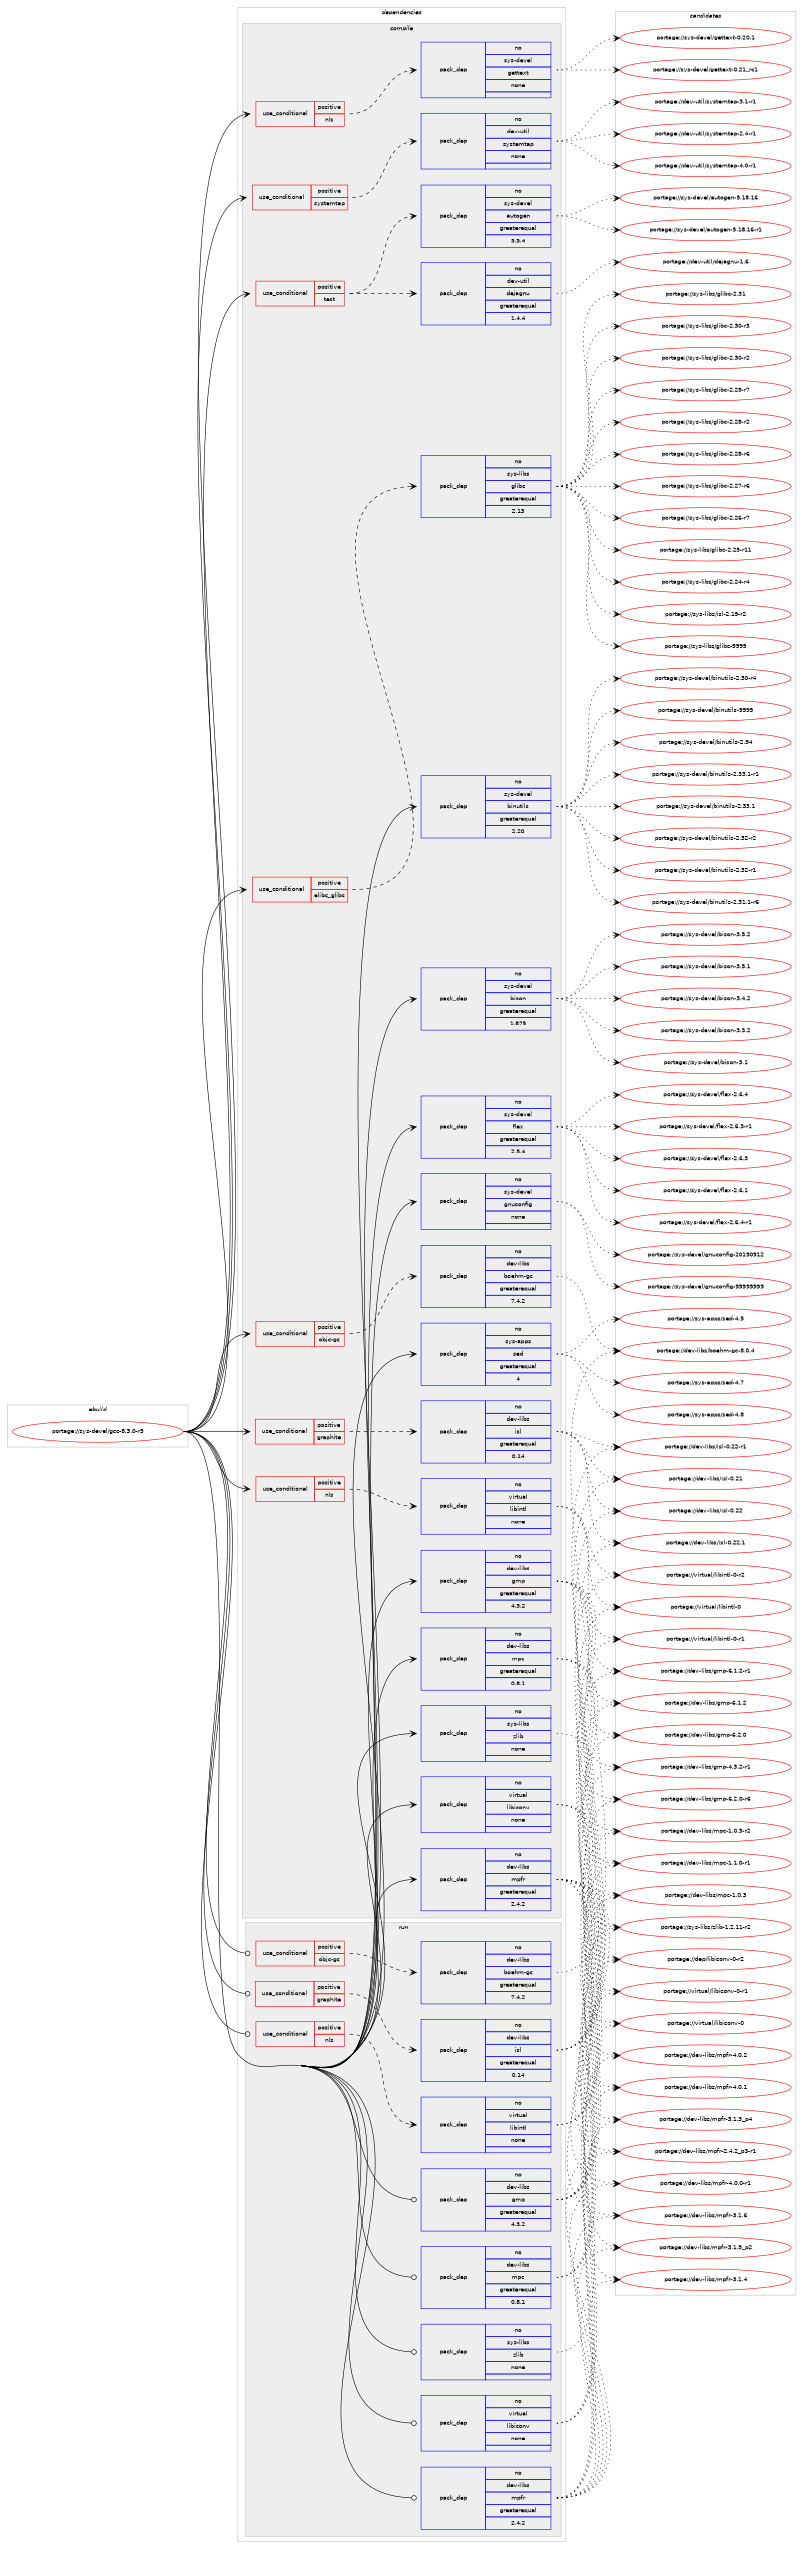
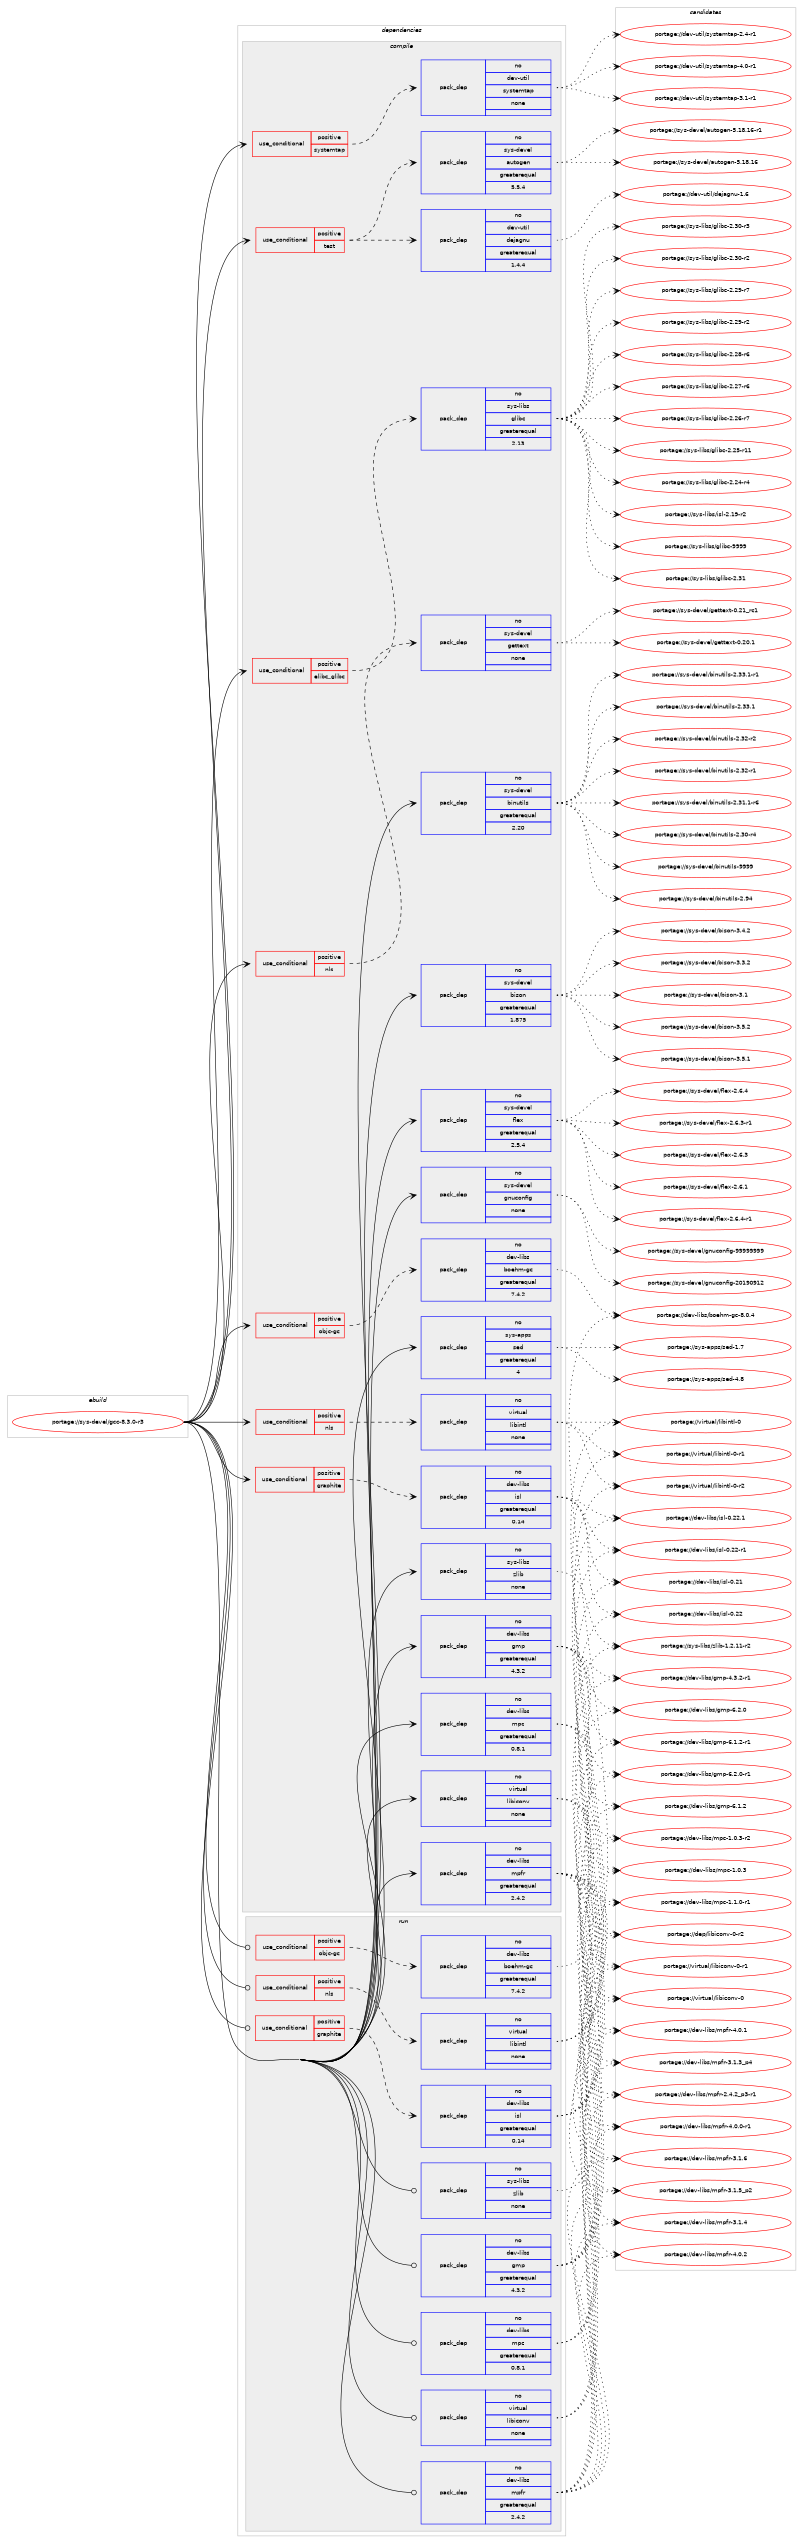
node "portage://sys-libs/glibc-2.28-r2": label "portage://sys-libs/glibc-2.28-r2" -> "portage://sys-libs/glibc-2.29-r2"
node "portage://sys-apps/sed-4.5": removed
node "portage://sys-apps/sed-4.7": label "portage://sys-apps/sed-4.7" -> "portage://sys-apps/sed-1.7"
node "portage://dev-libs/gmp-6.2.0-r6": label "portage://dev-libs/gmp-6.2.0-r6" -> "portage://dev-libs/gmp-6.2.0-r1"
